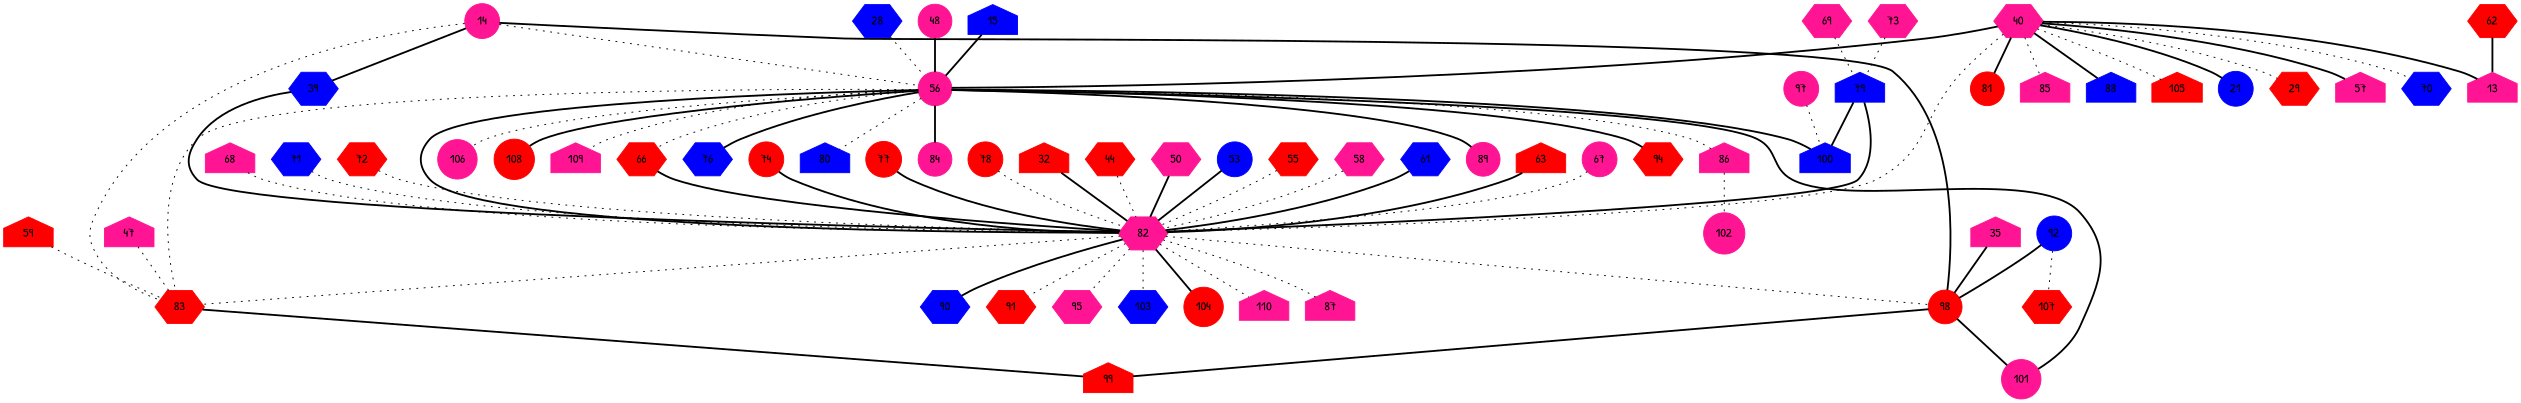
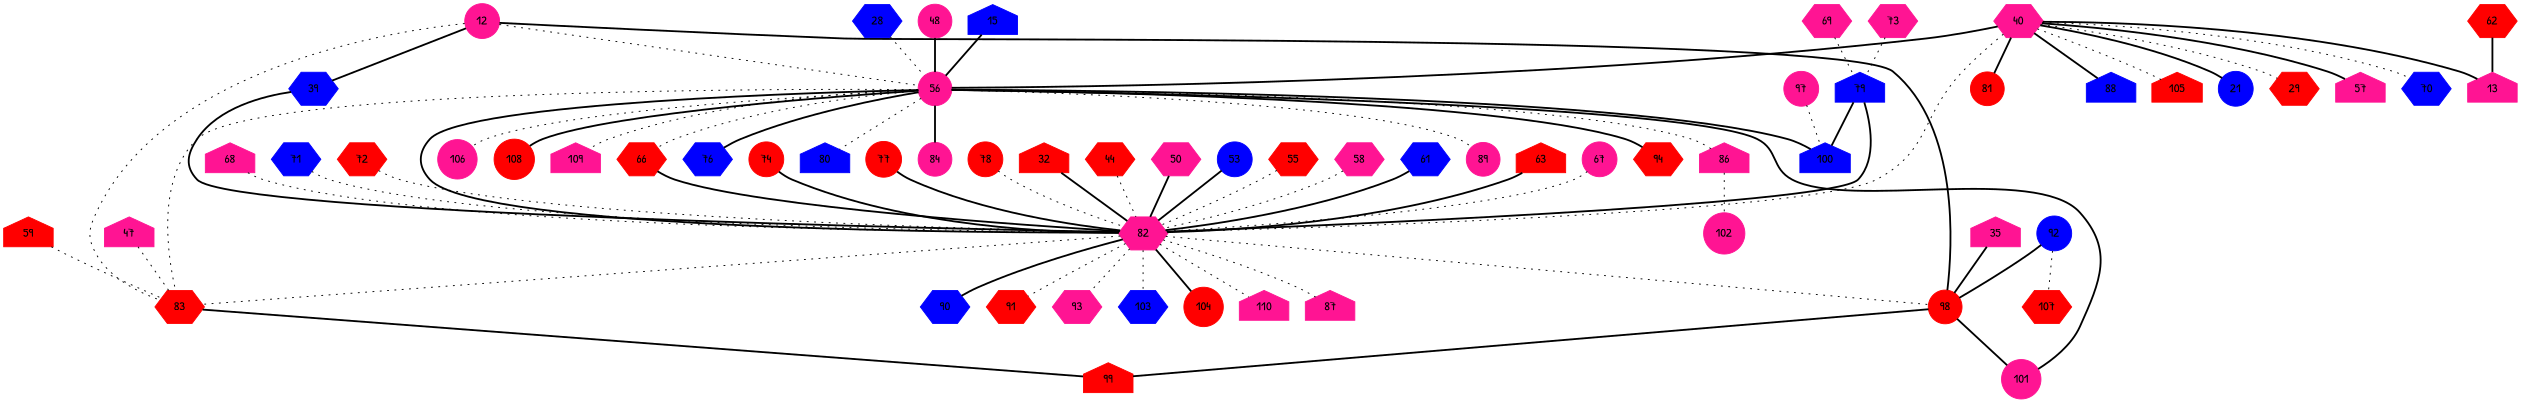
node "14": label "14" -> "12"
node "85": removed
edge "56" -- "89": style bold -> dotted
node "95": label "95" -> "93"
